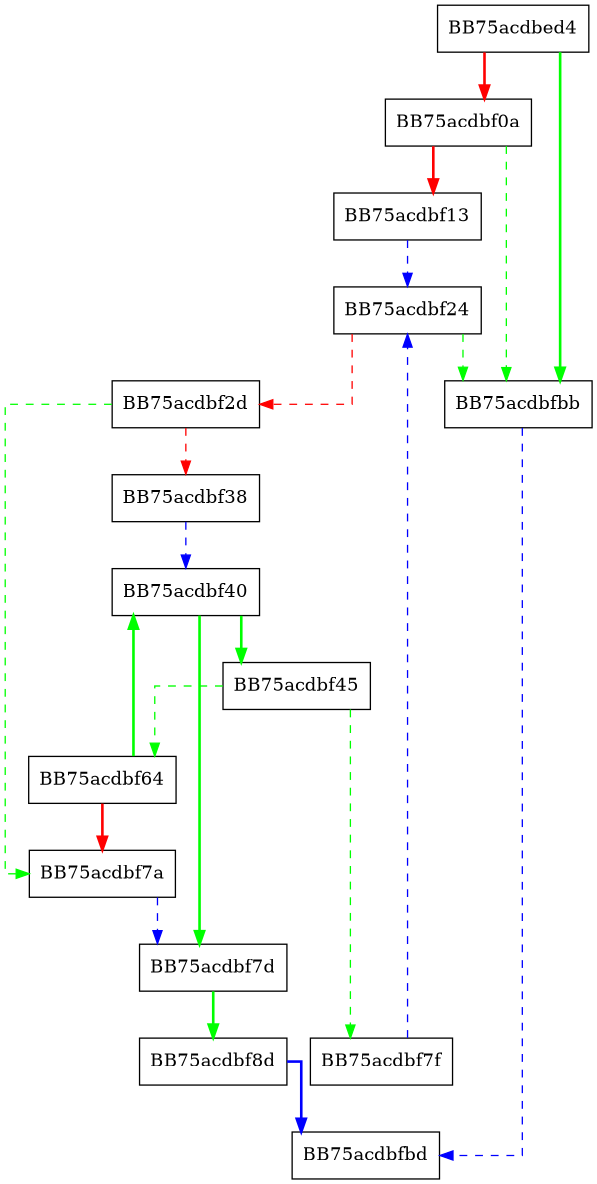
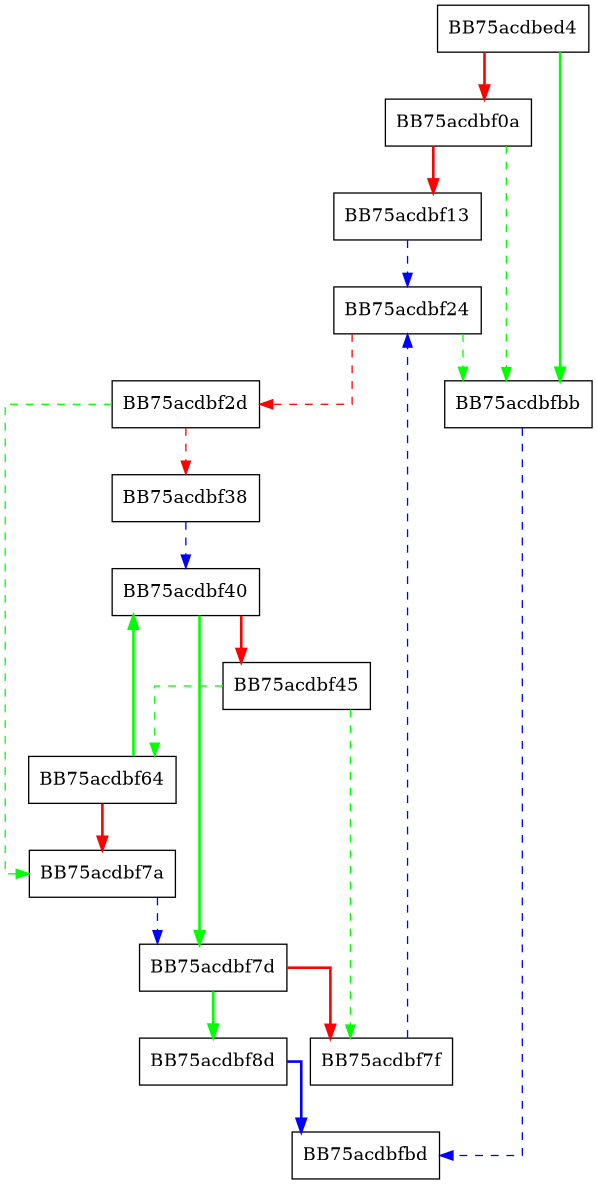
edge "BB75acdbf40" -> "BB75acdbf45": color green -> red
edge "BB75acdbf7d" -> "BB75acdbf7f": added
